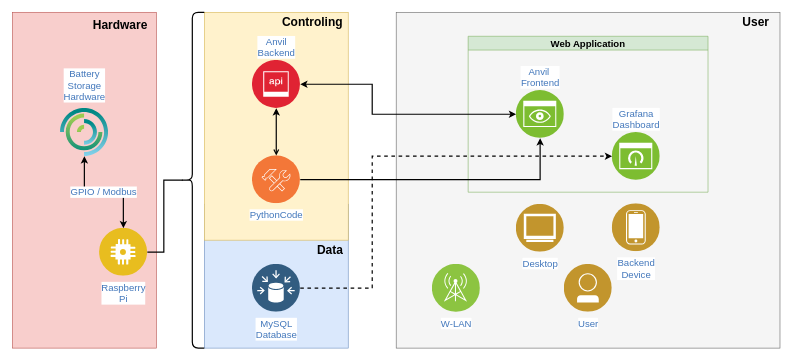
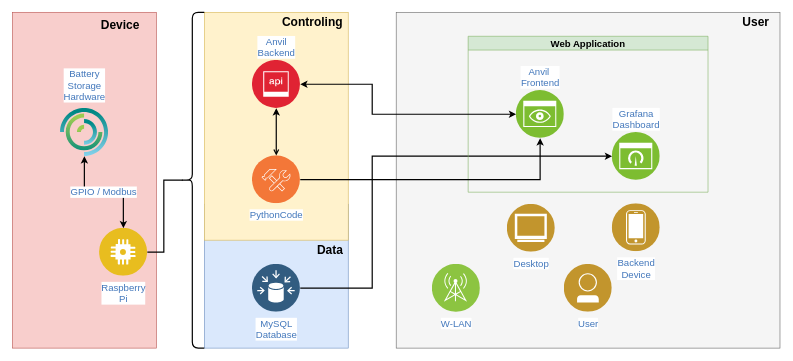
node "Hardware": label "Hardware" -> "Device"
edge "MySQL Database" -> "GrafanaDashboard": style dashed -> solid
node "Desktop": moved (540, 228) -> (531, 228)
